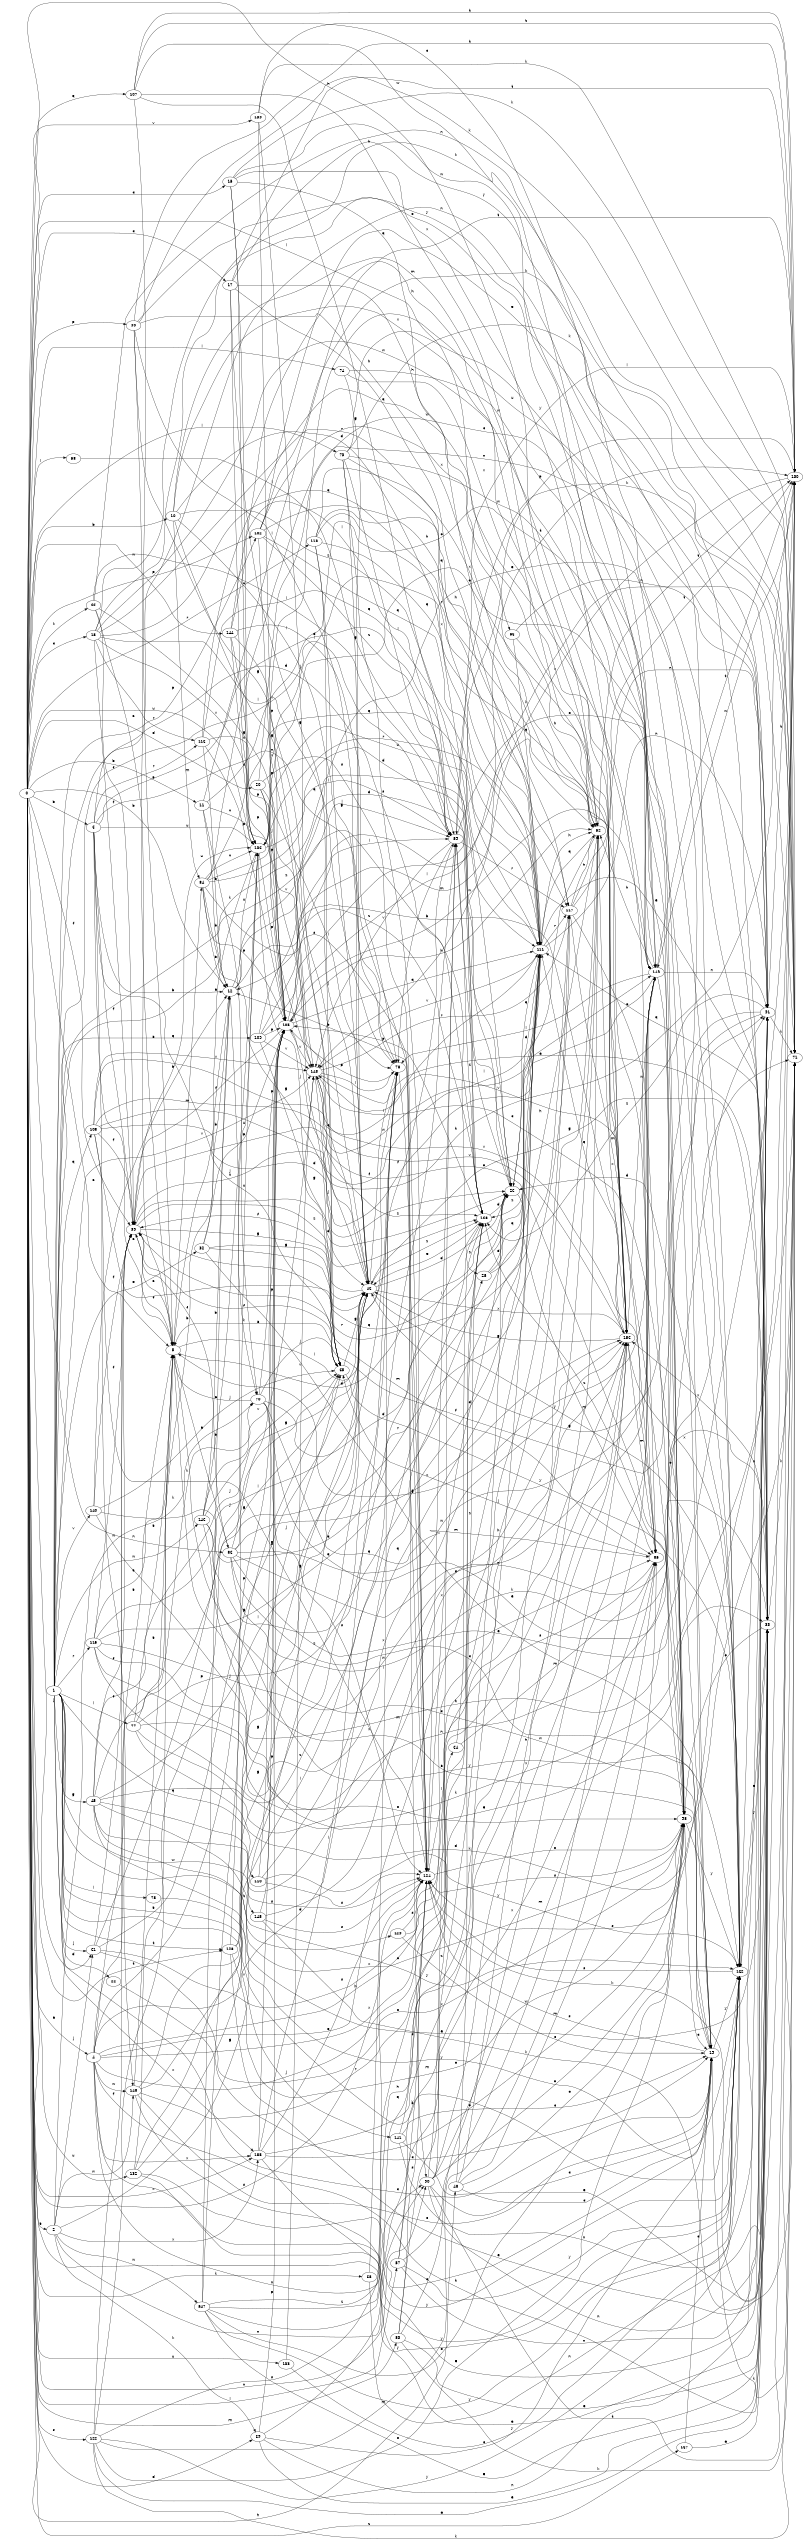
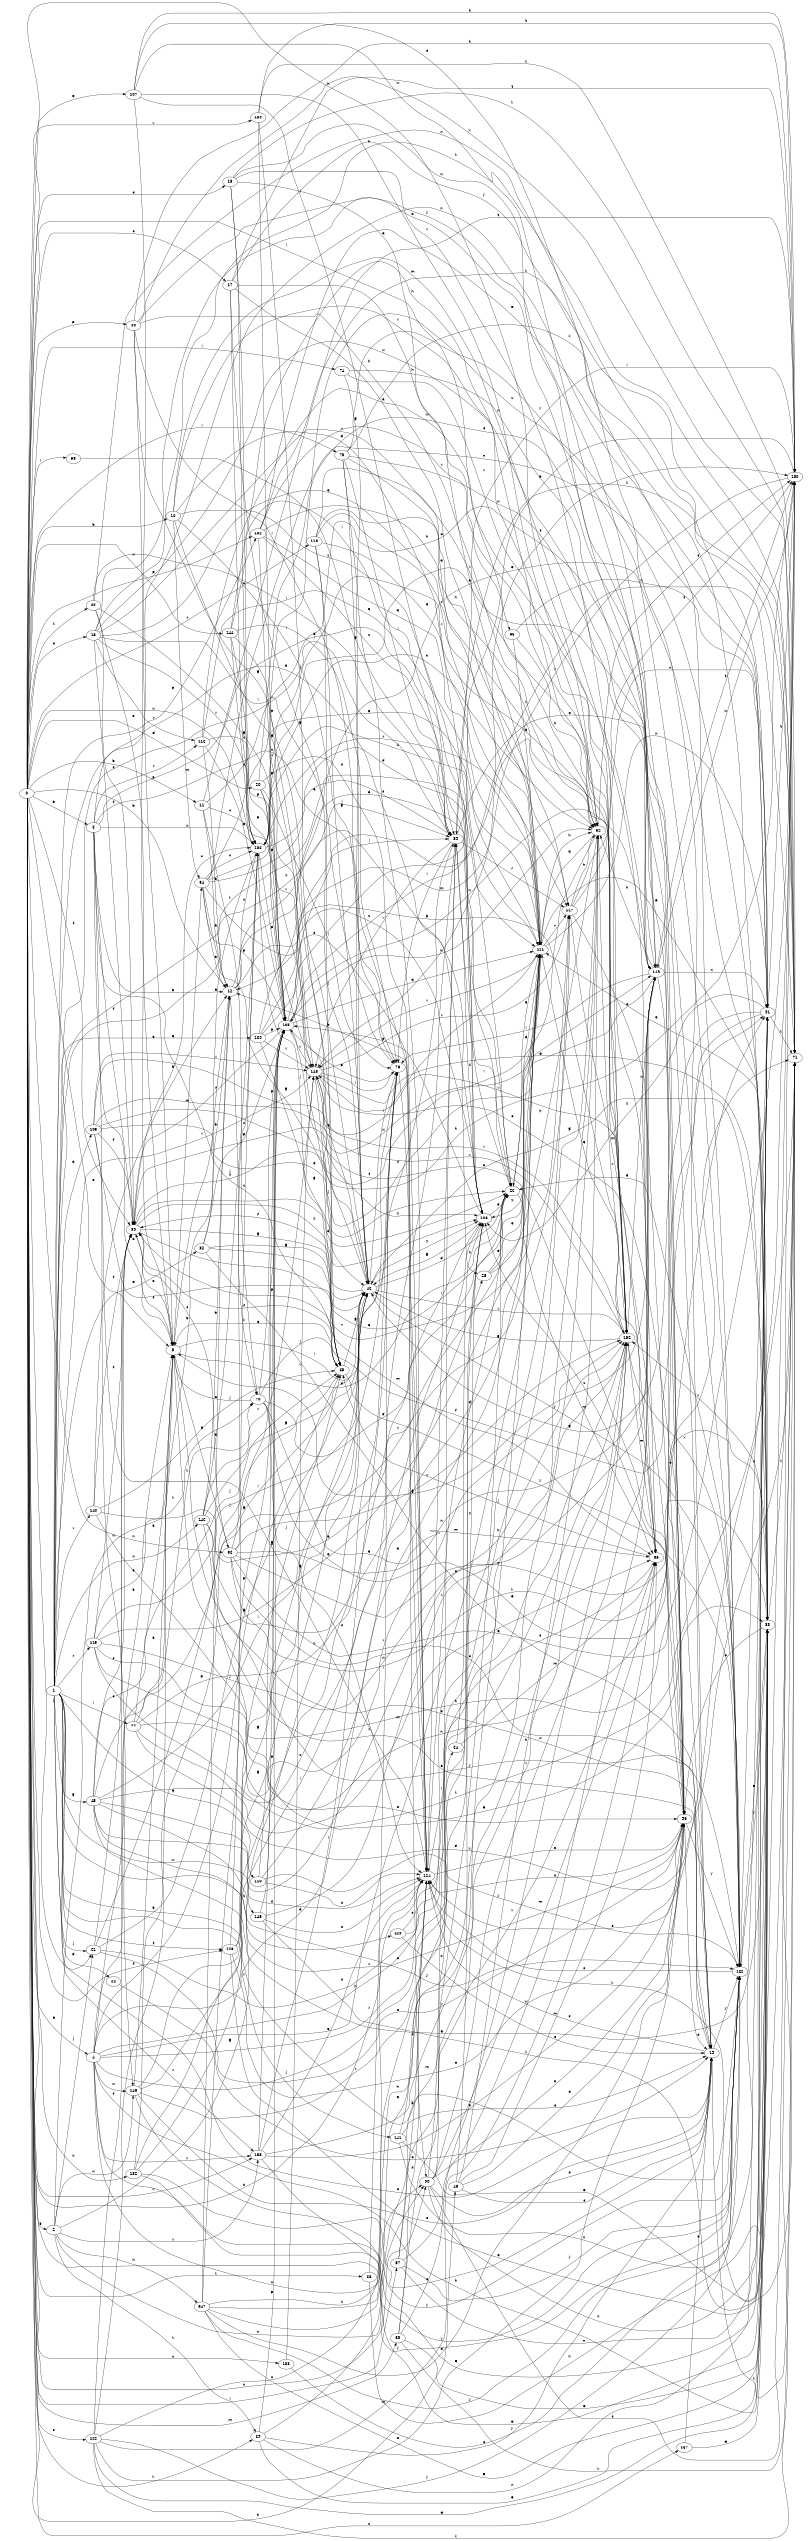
edge "136" -> "52": added, label "h"
edge "168" -> "46": label "e" -> "g"
node "75": removed
edge "0" -> "69": label "d" -> "k"
